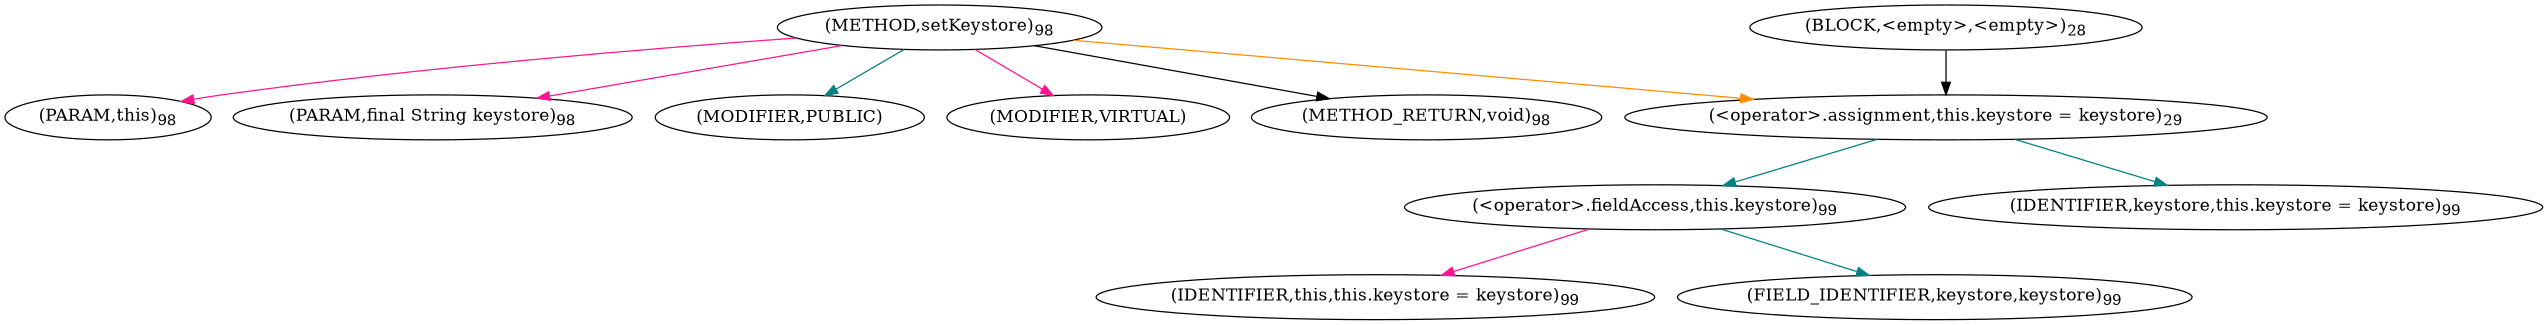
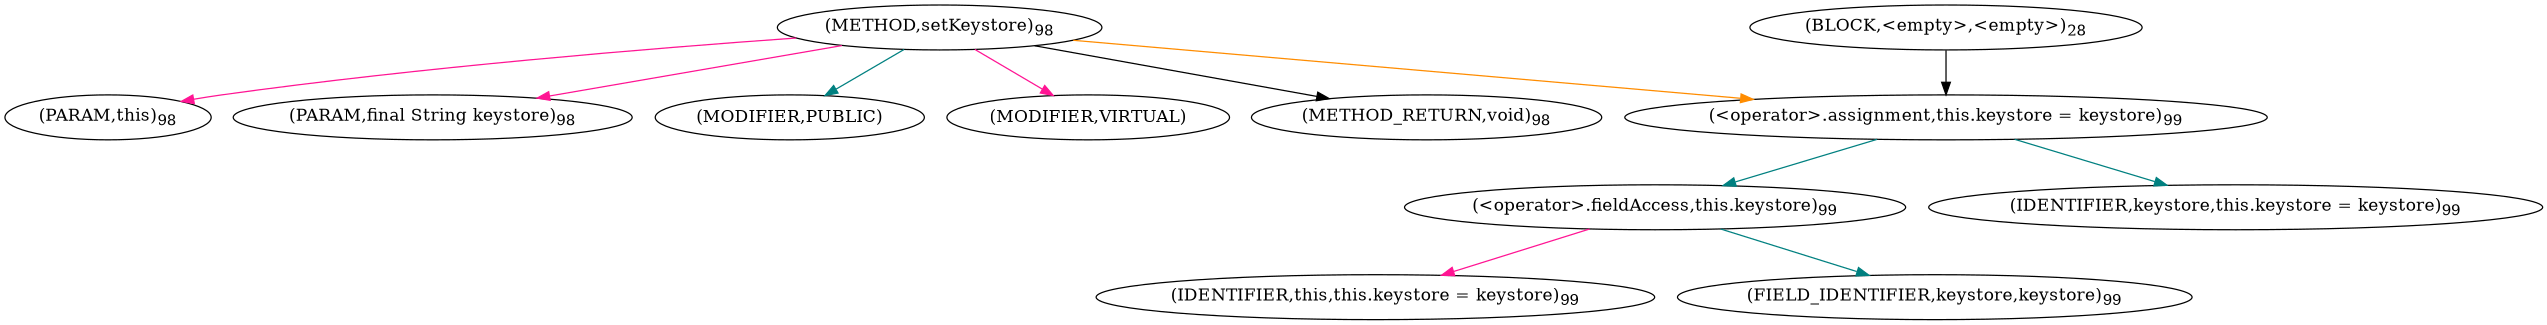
node "(<operator>.assignment,this.keystore = keystore)": text "29" -> "99"
